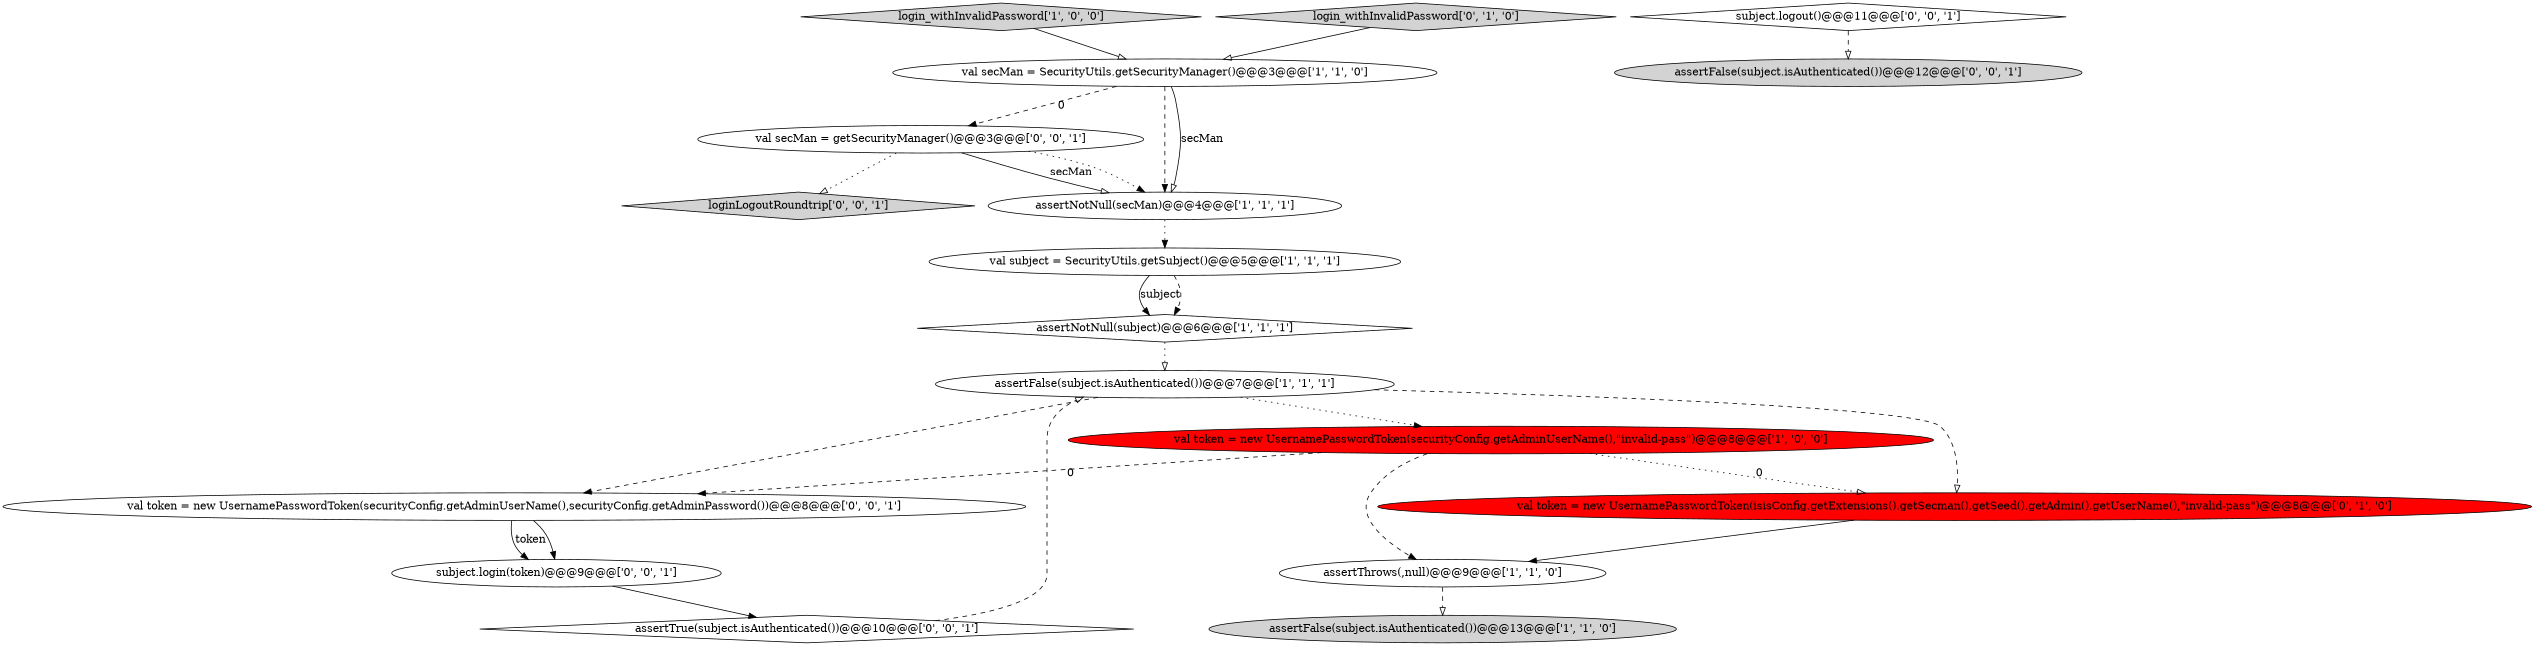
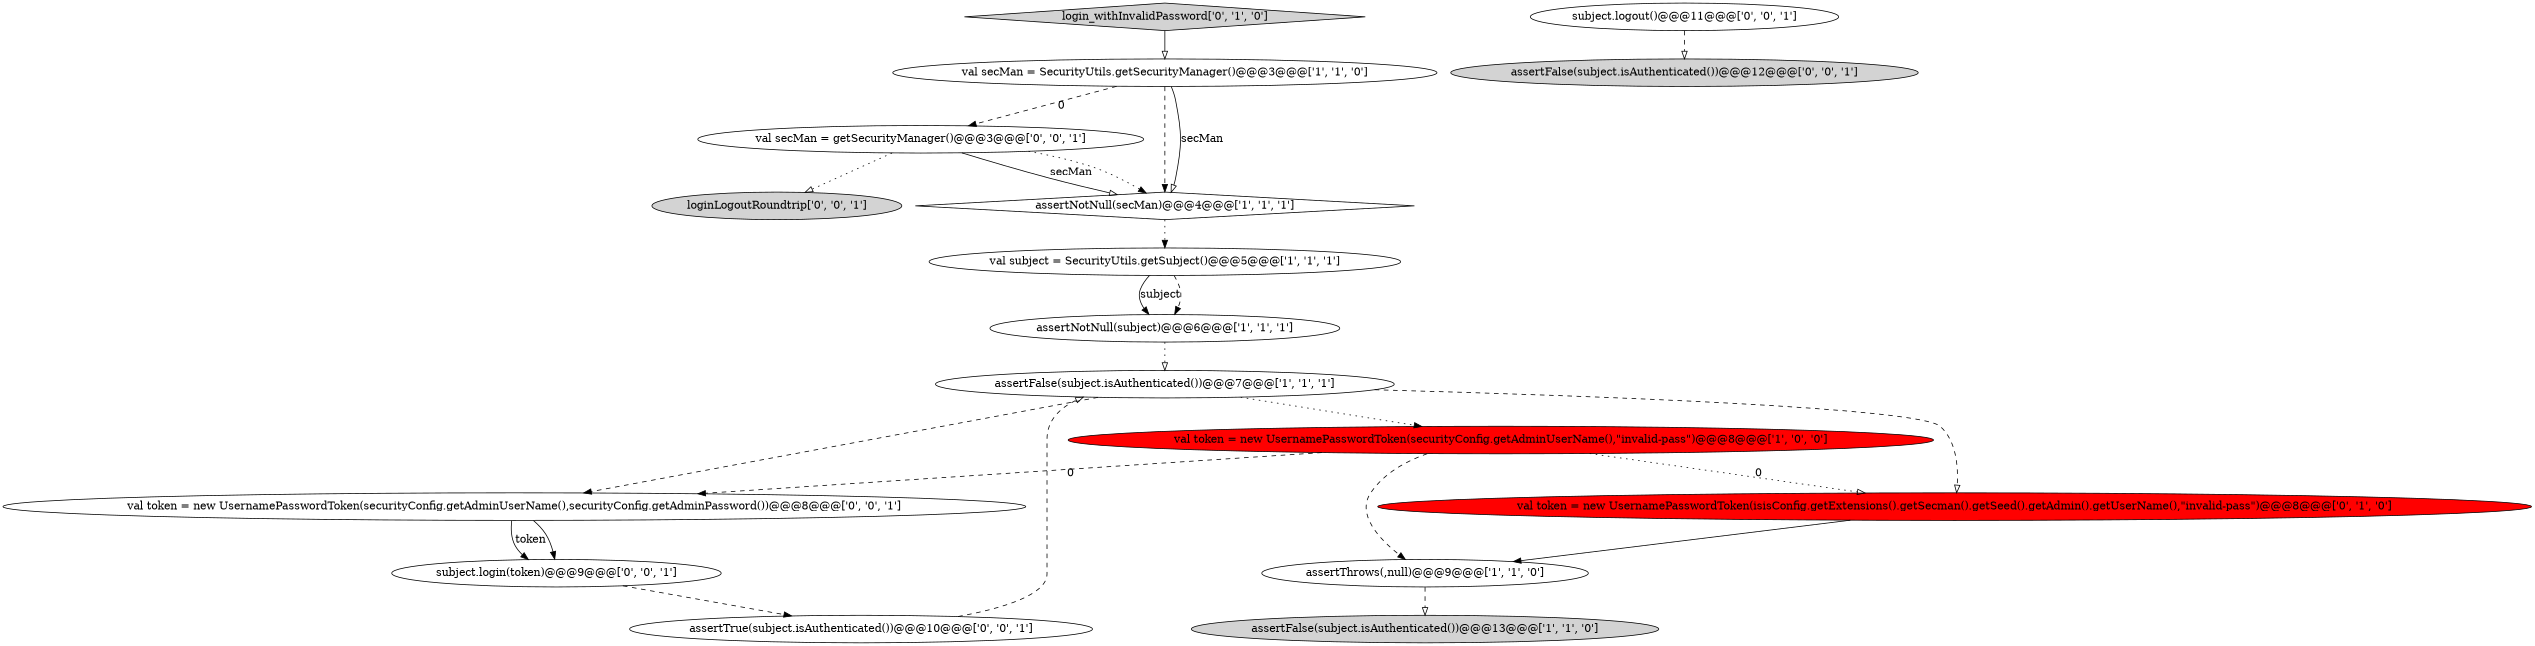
node "login_withInvalidPassword['1', '0', '0']": removed
node "subject.logout()@@@11@@@['0', '0', '1']": shape diamond -> ellipse
node "loginLogoutRoundtrip['0', '0', '1']": shape diamond -> ellipse
node "assertNotNull(secMan)@@@4@@@['1', '1', '1']": shape ellipse -> diamond
node "assertNotNull(subject)@@@6@@@['1', '1', '1']": shape diamond -> ellipse
edge "subject.login(token)@@@9@@@['0', '0', '1']" -> "assertTrue(subject.isAuthenticated())@@@10@@@['0', '0', '1']": style solid -> dashed
node "assertTrue(subject.isAuthenticated())@@@10@@@['0', '0', '1']": shape diamond -> ellipse
